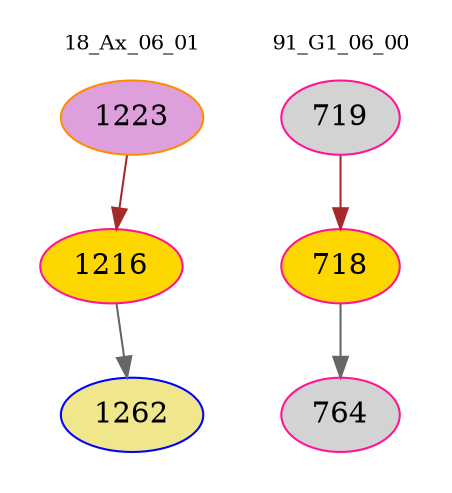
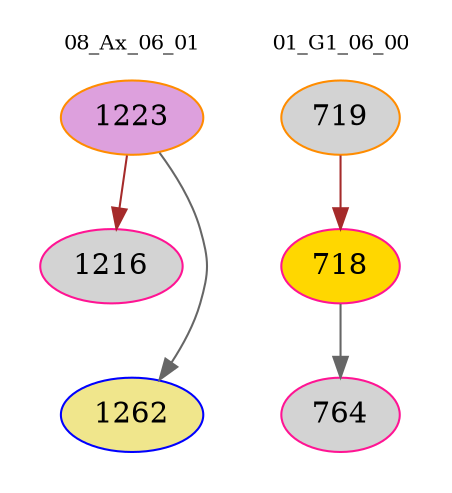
cluster "18_Ax_06_01": label "18_Ax_06_01" -> "08_Ax_06_01"
cluster "91_G1_06_00": label "91_G1_06_00" -> "01_G1_06_00"
node "719": color deeppink -> darkorange
node "1216": fillcolor gold -> lightgrey
edge "1216" -> "1262": now "1223" -> "1262"
